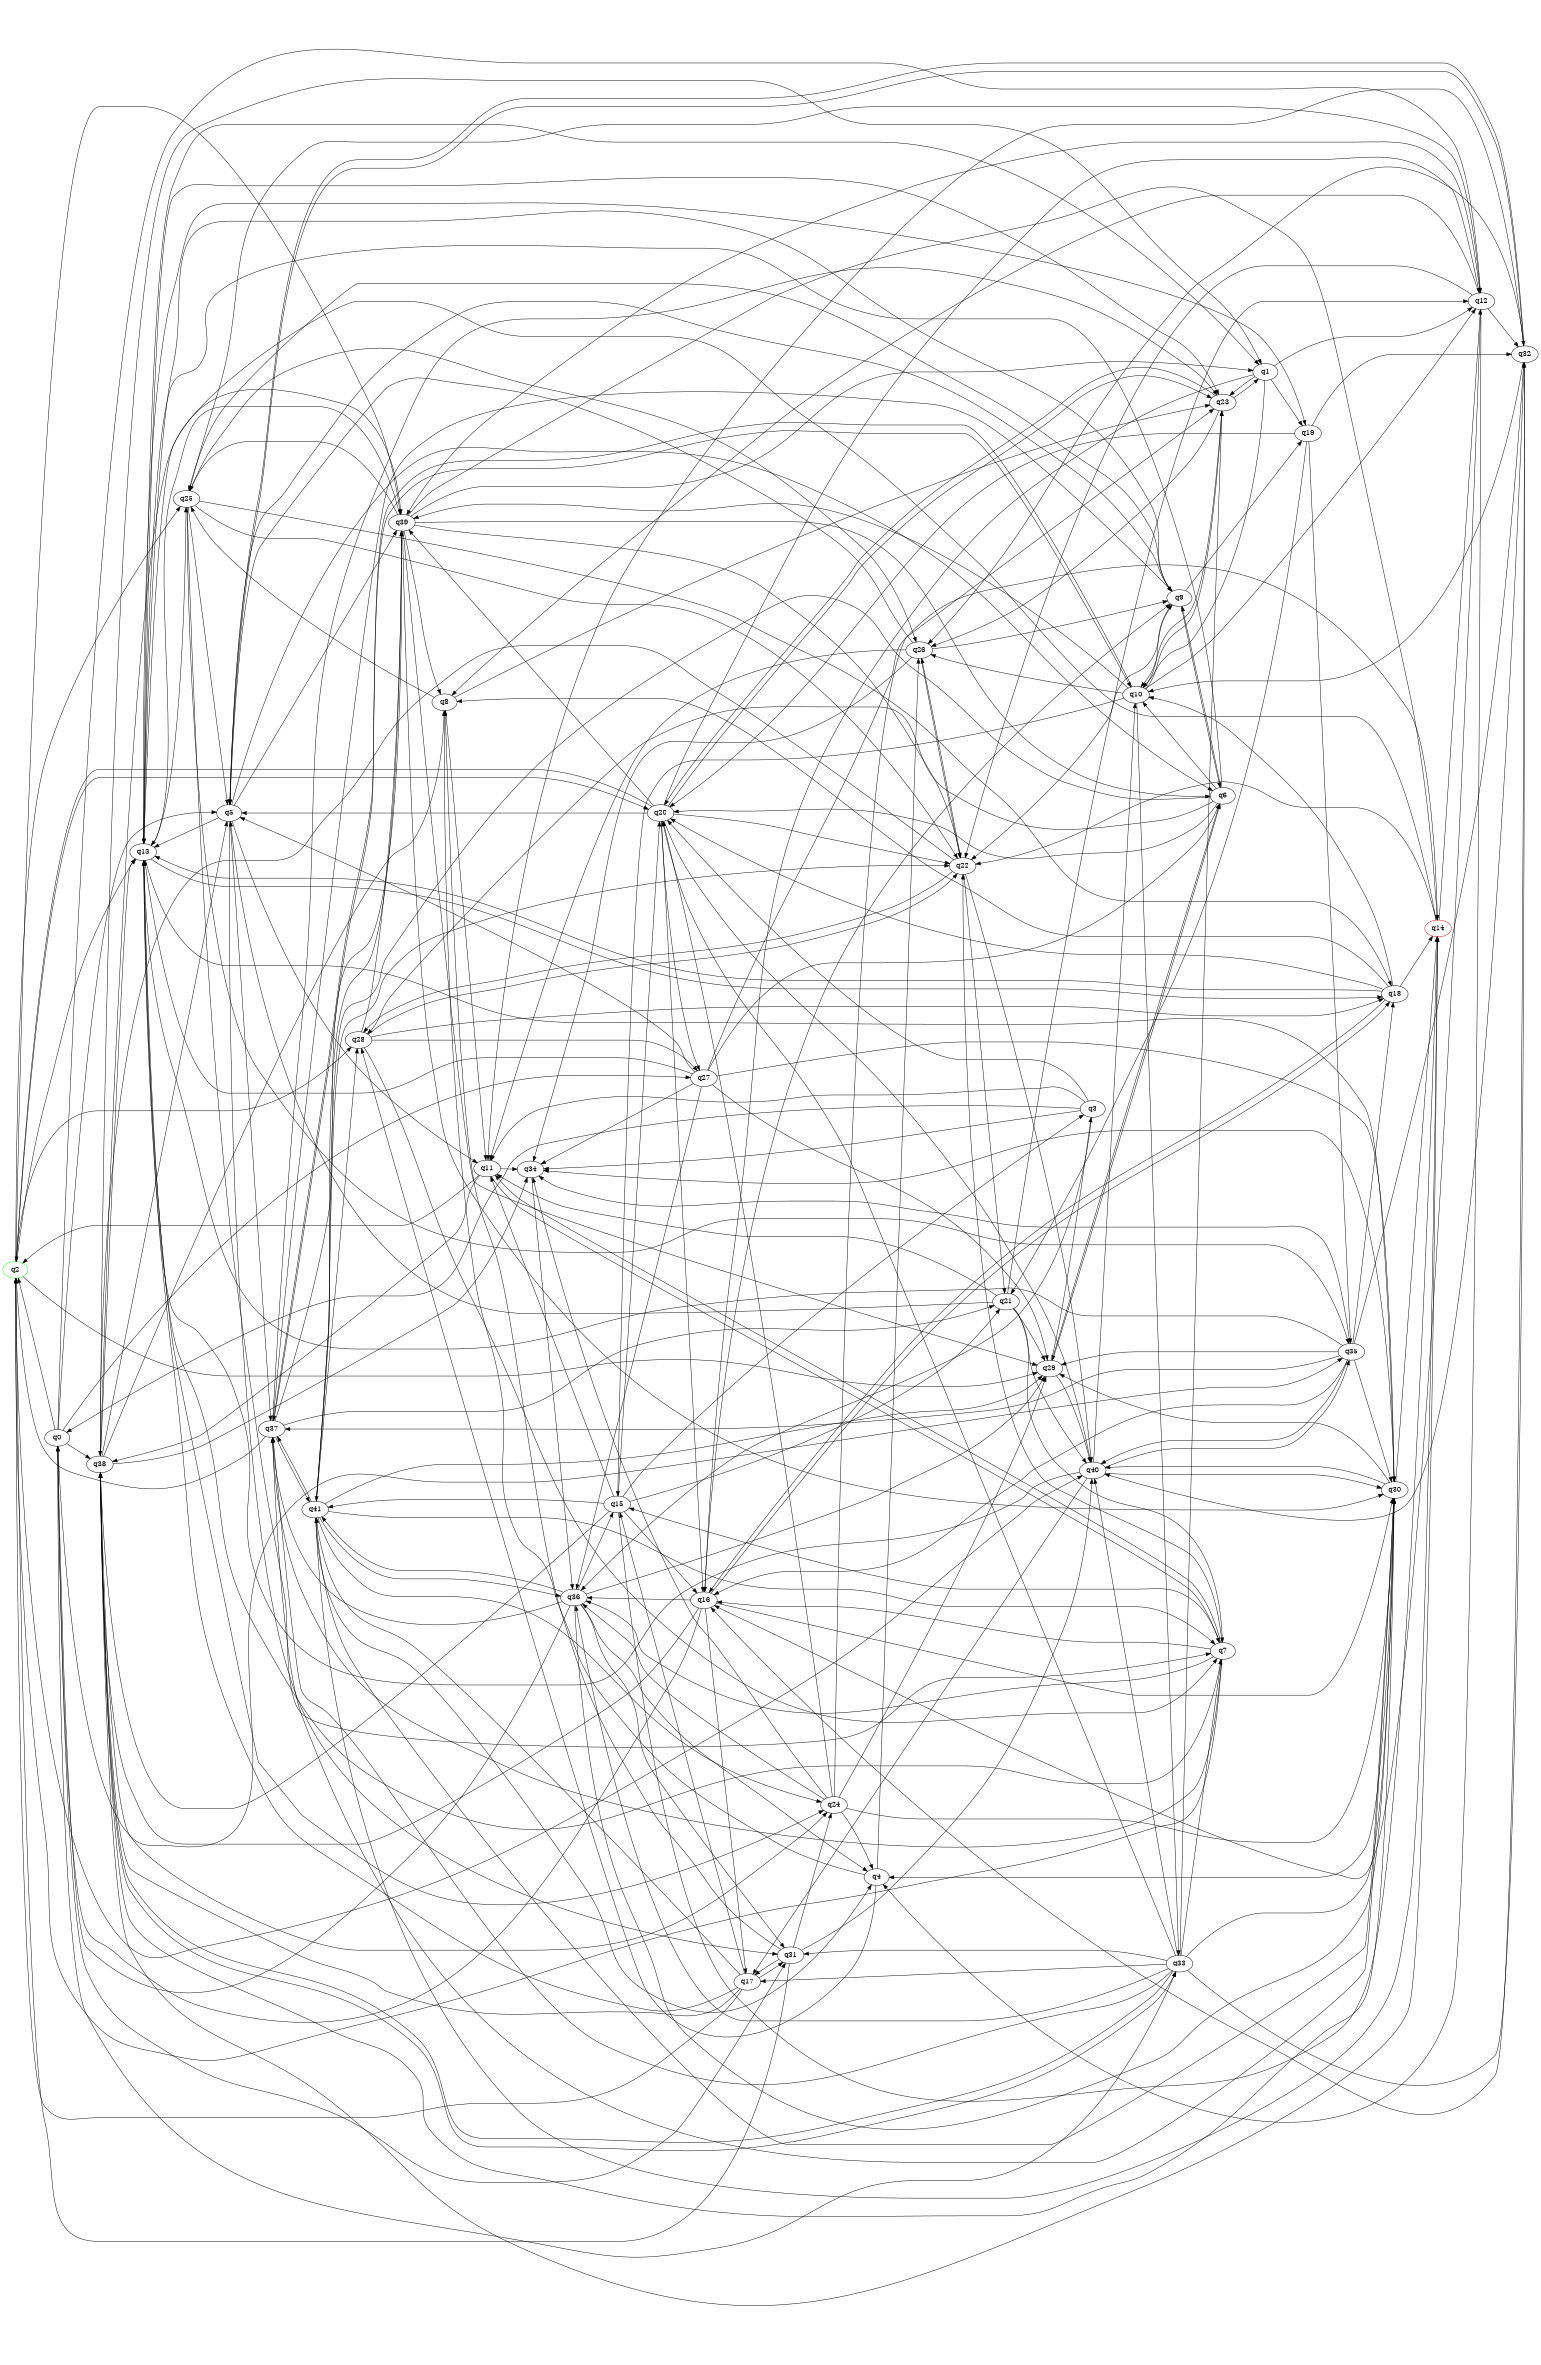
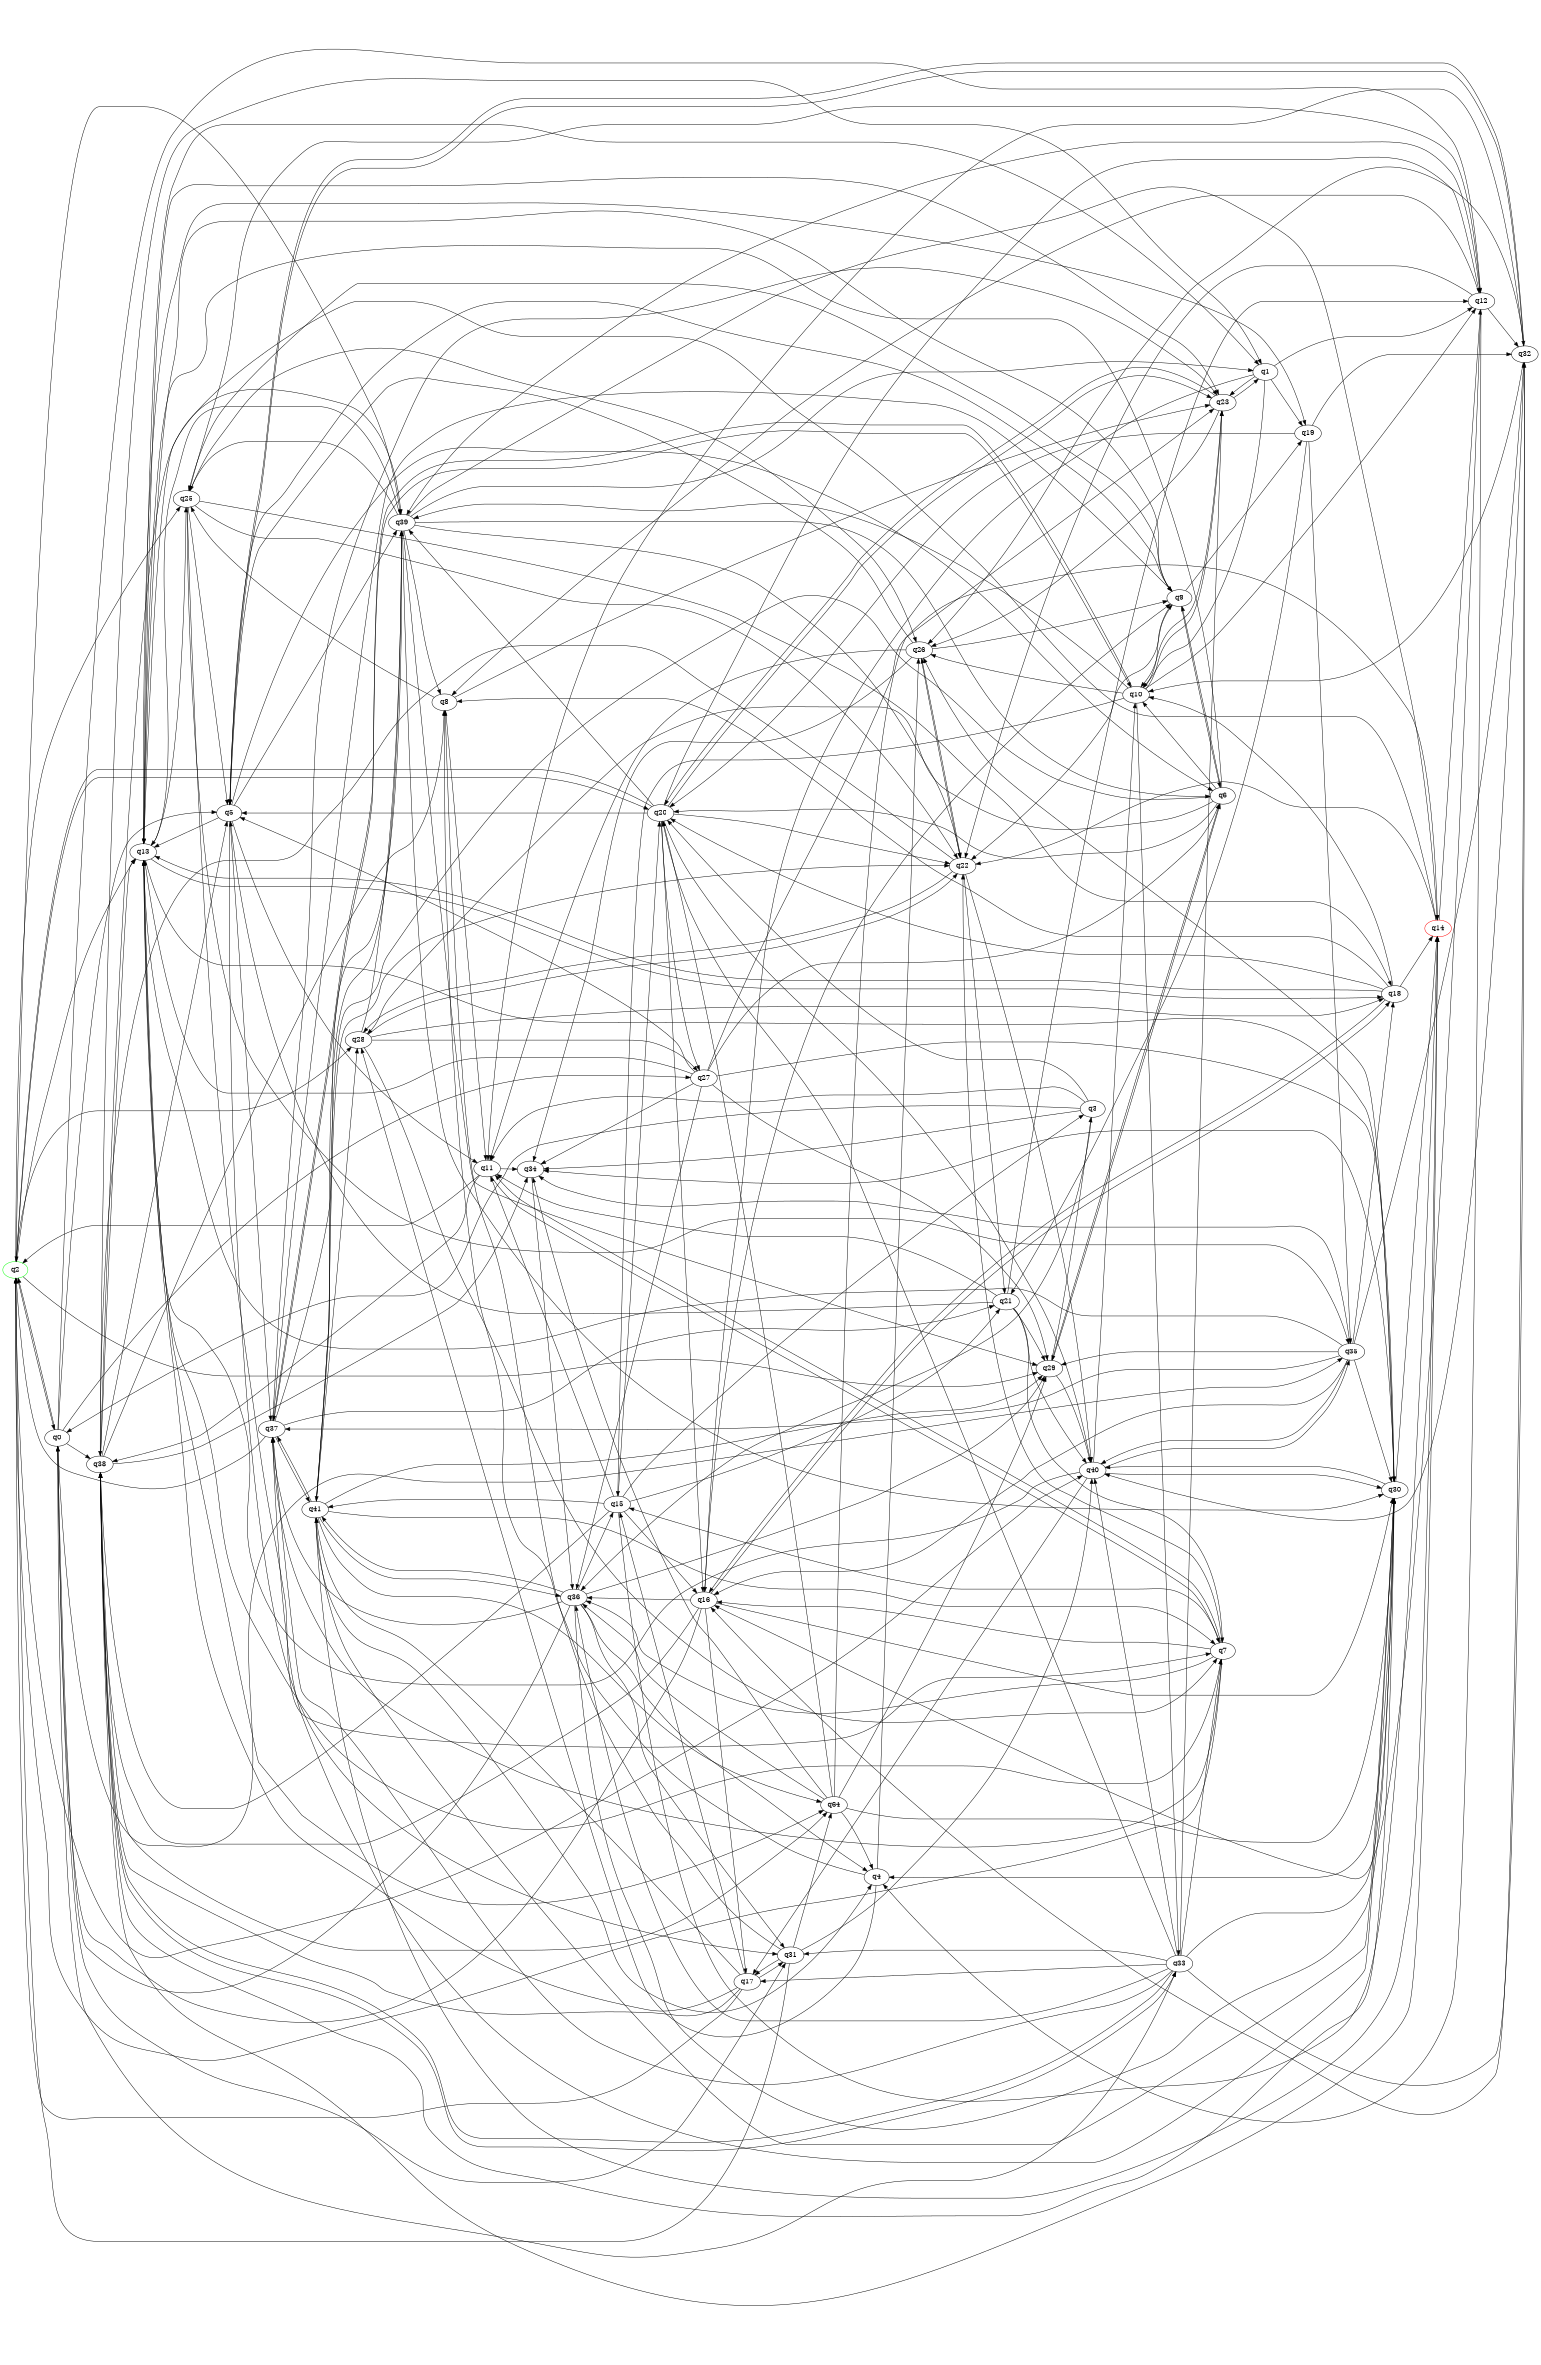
edge "q2" -> "q0": added
edge "q30" -> "q29": now "q30" -> "q26"
node "q24": label "q24" -> "q64"
